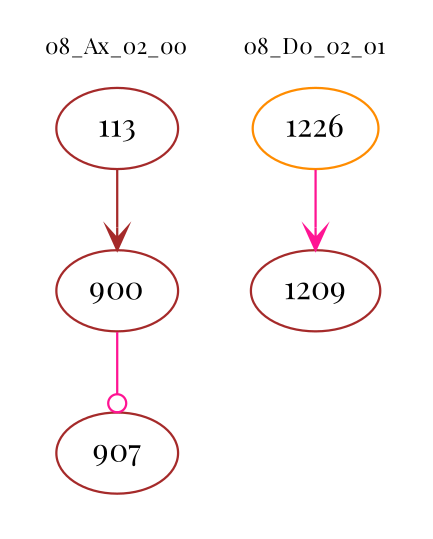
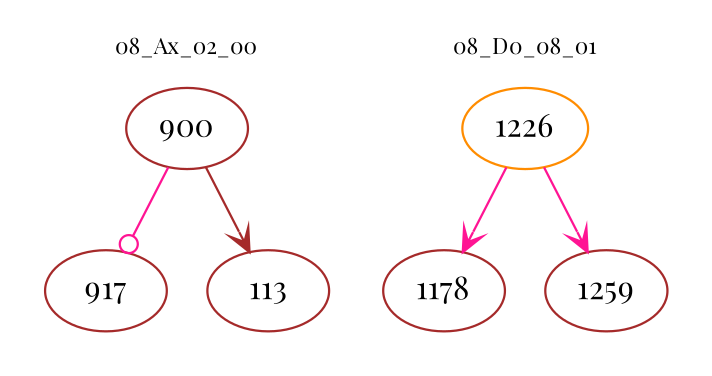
cluster "08_D0_02_01": label "08_D0_02_01" -> "08_D0_08_01"
edge "113" -> "900": reversed
node "1209": label "1209" -> "1259"
node "1178": added
node "907": label "907" -> "917"
